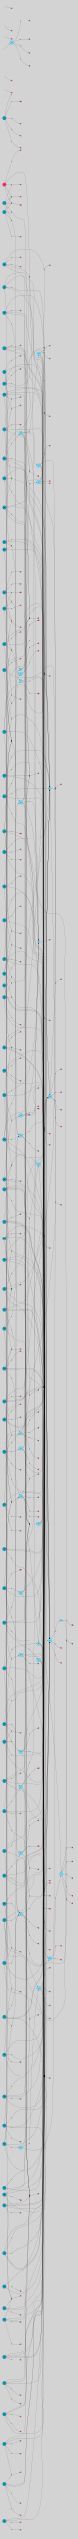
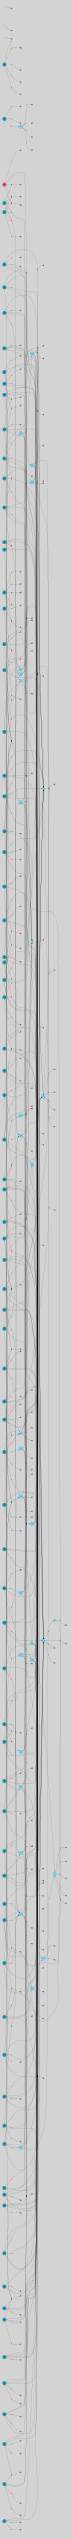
node "T756": added
node "T634": shape box -> circle
